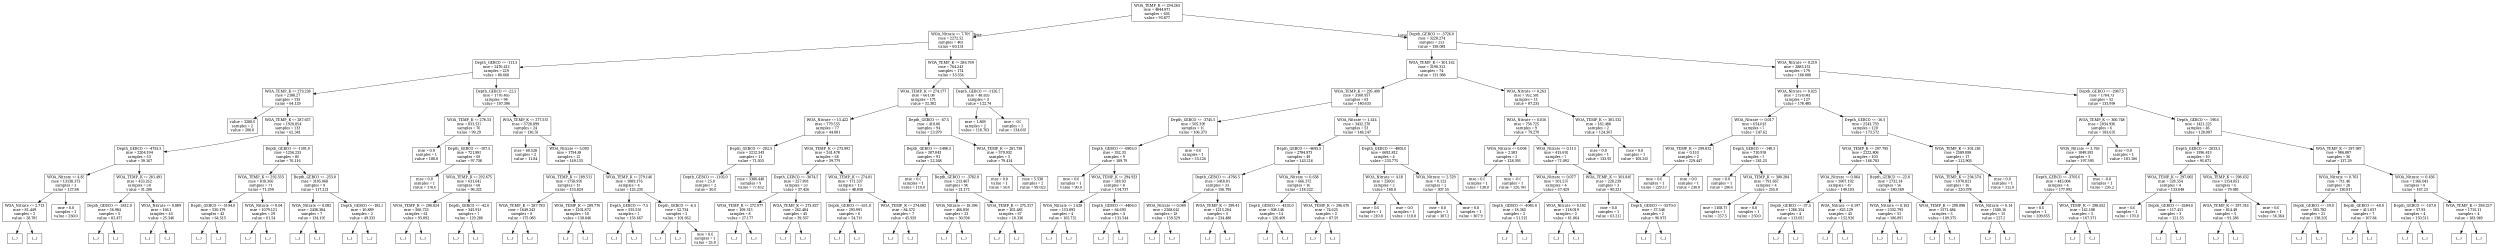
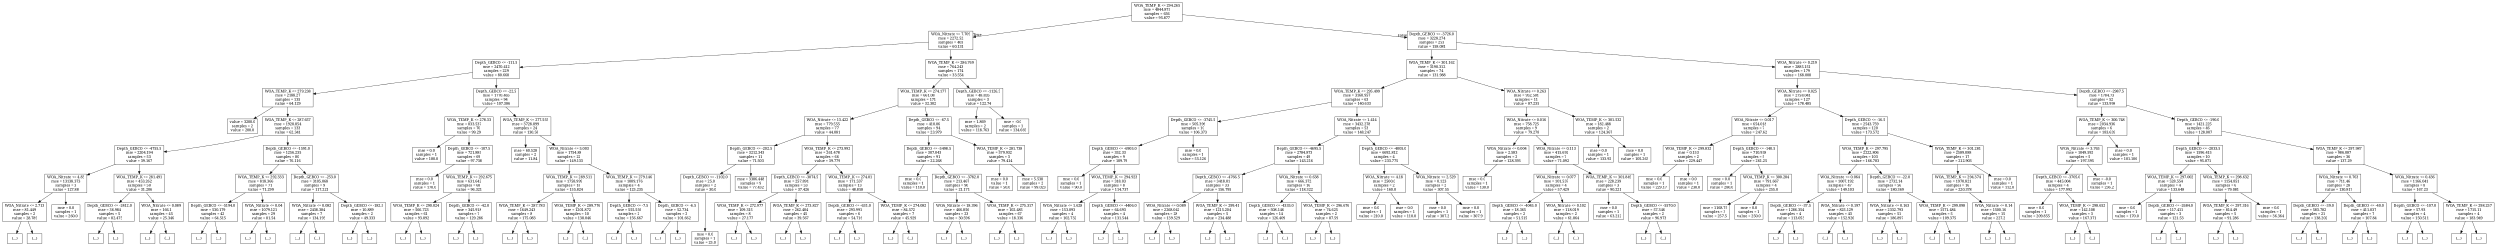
node "mse = -0.0 samples = 1 value = 126.786": removed
edge "Depth_GEBCO <= -6.5 mse = 52.734 samples = 2 value = 101.662" -> "mse = 0.0 samples = 1 value = 25.0": now "Depth_GEBCO <= -1102.0 mse = 25.0 samples = 2 value = 30.0" -> "mse = 0.0 samples = 1 value = 25.0"
